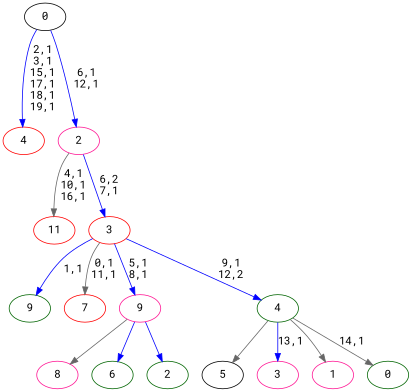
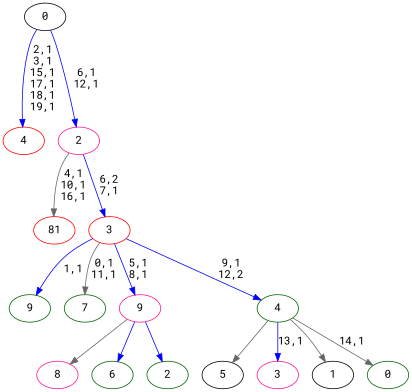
node "11": label "11" -> "81"
node "7": color red -> darkgreen
node "1": color deeppink -> black
